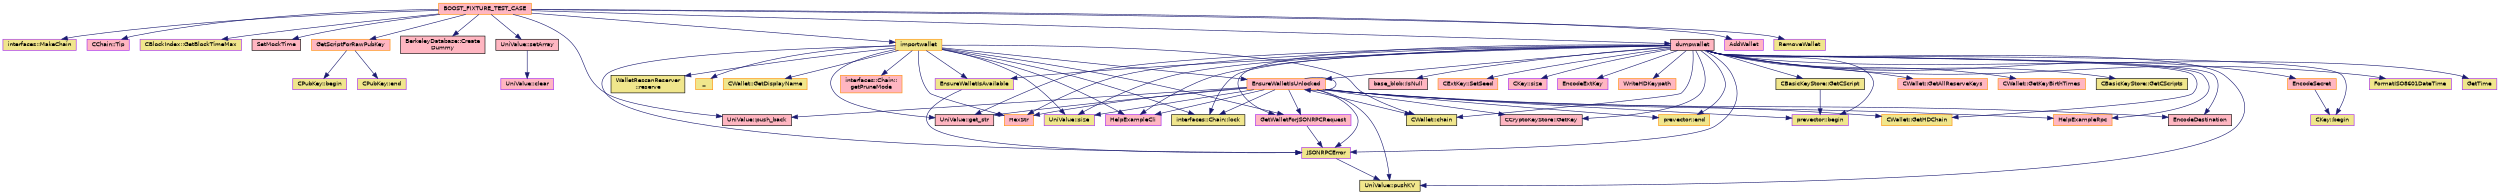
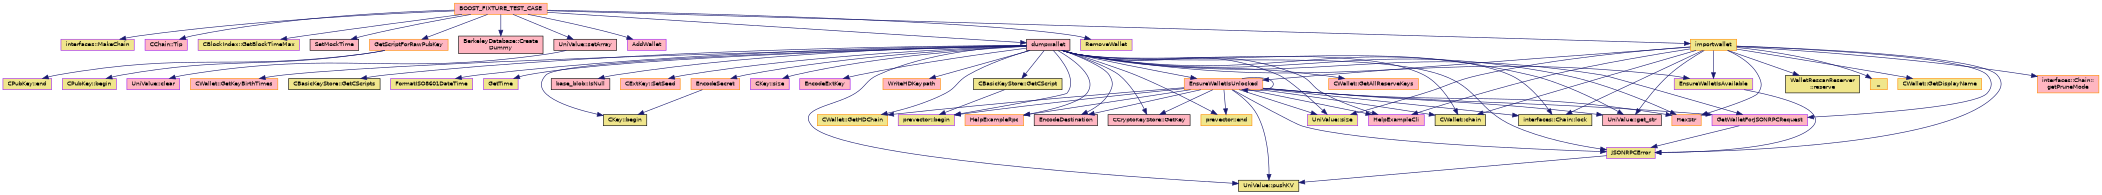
node "UniValue::push_back": removed
node "CKey::begin": color purple -> black
